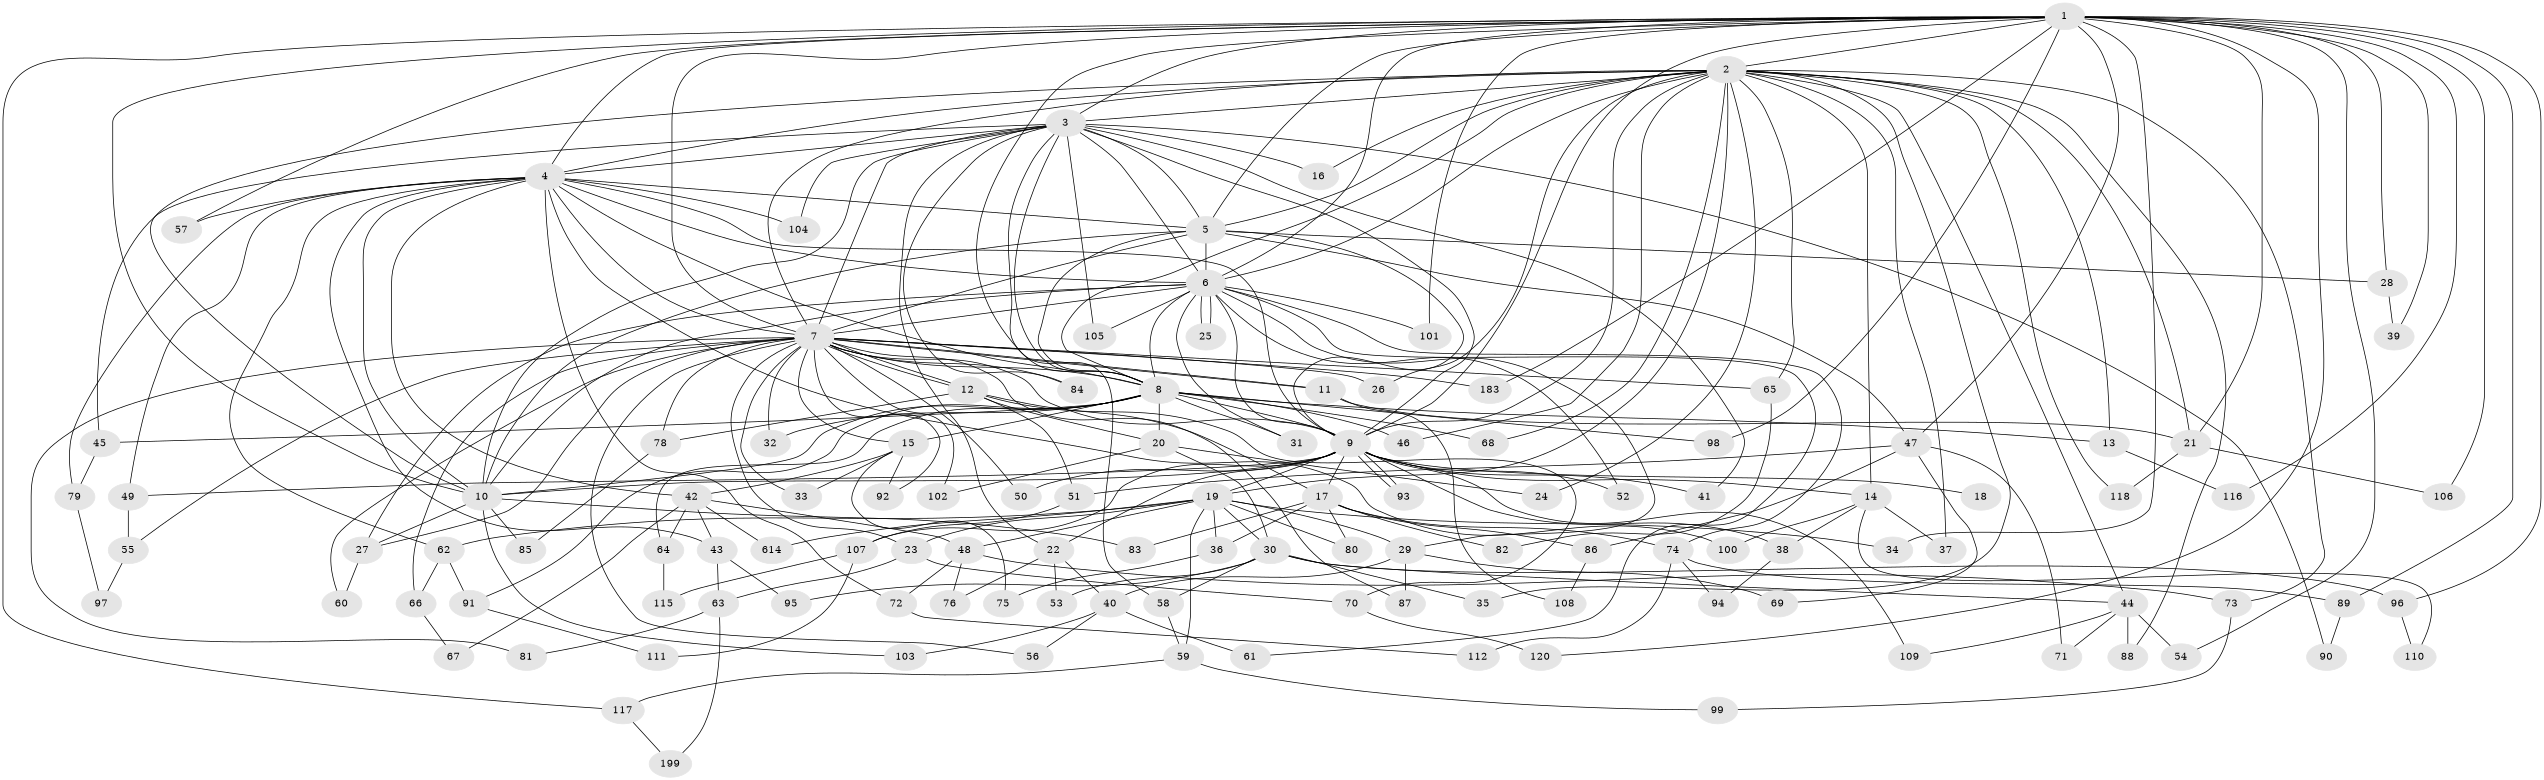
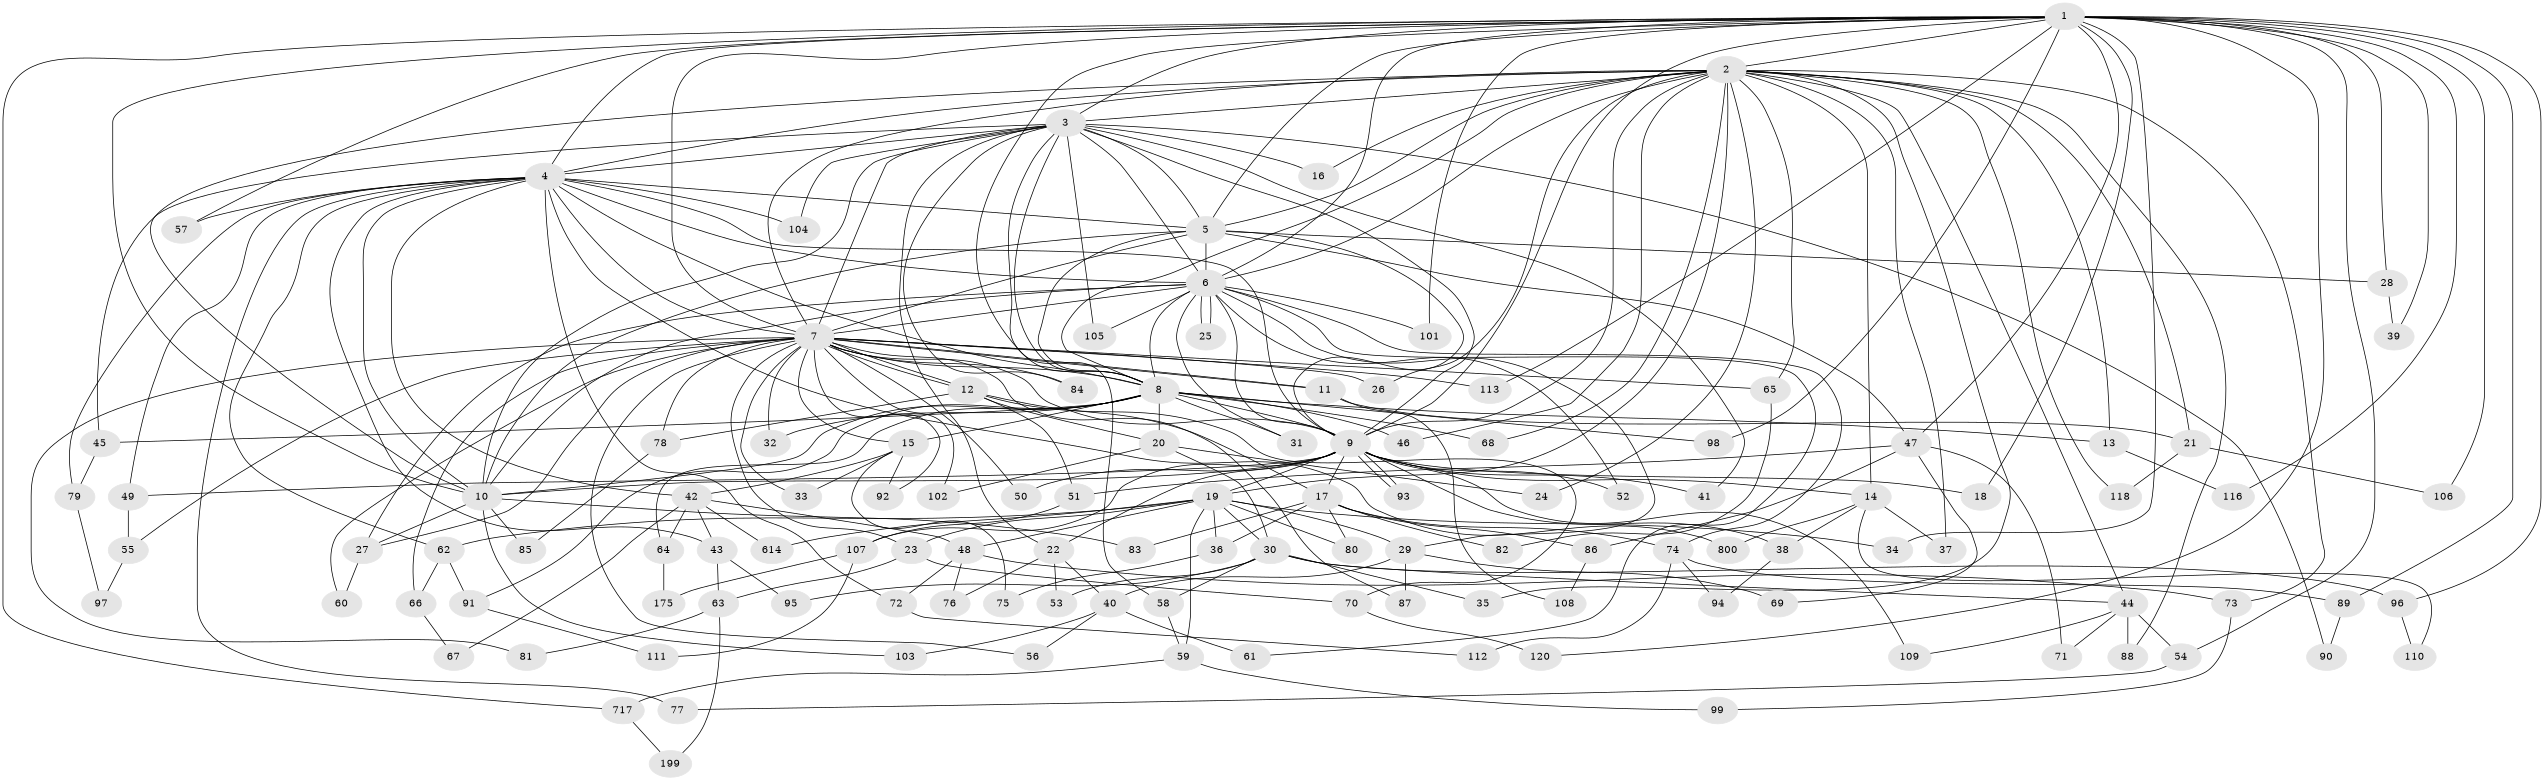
edge "1" -- "21": now "1" -- "18"
node "183": label "183" -> "113"
node "100": label "100" -> "800"
node "115": label "115" -> "175"
node "117": label "117" -> "717"
node "77": added
